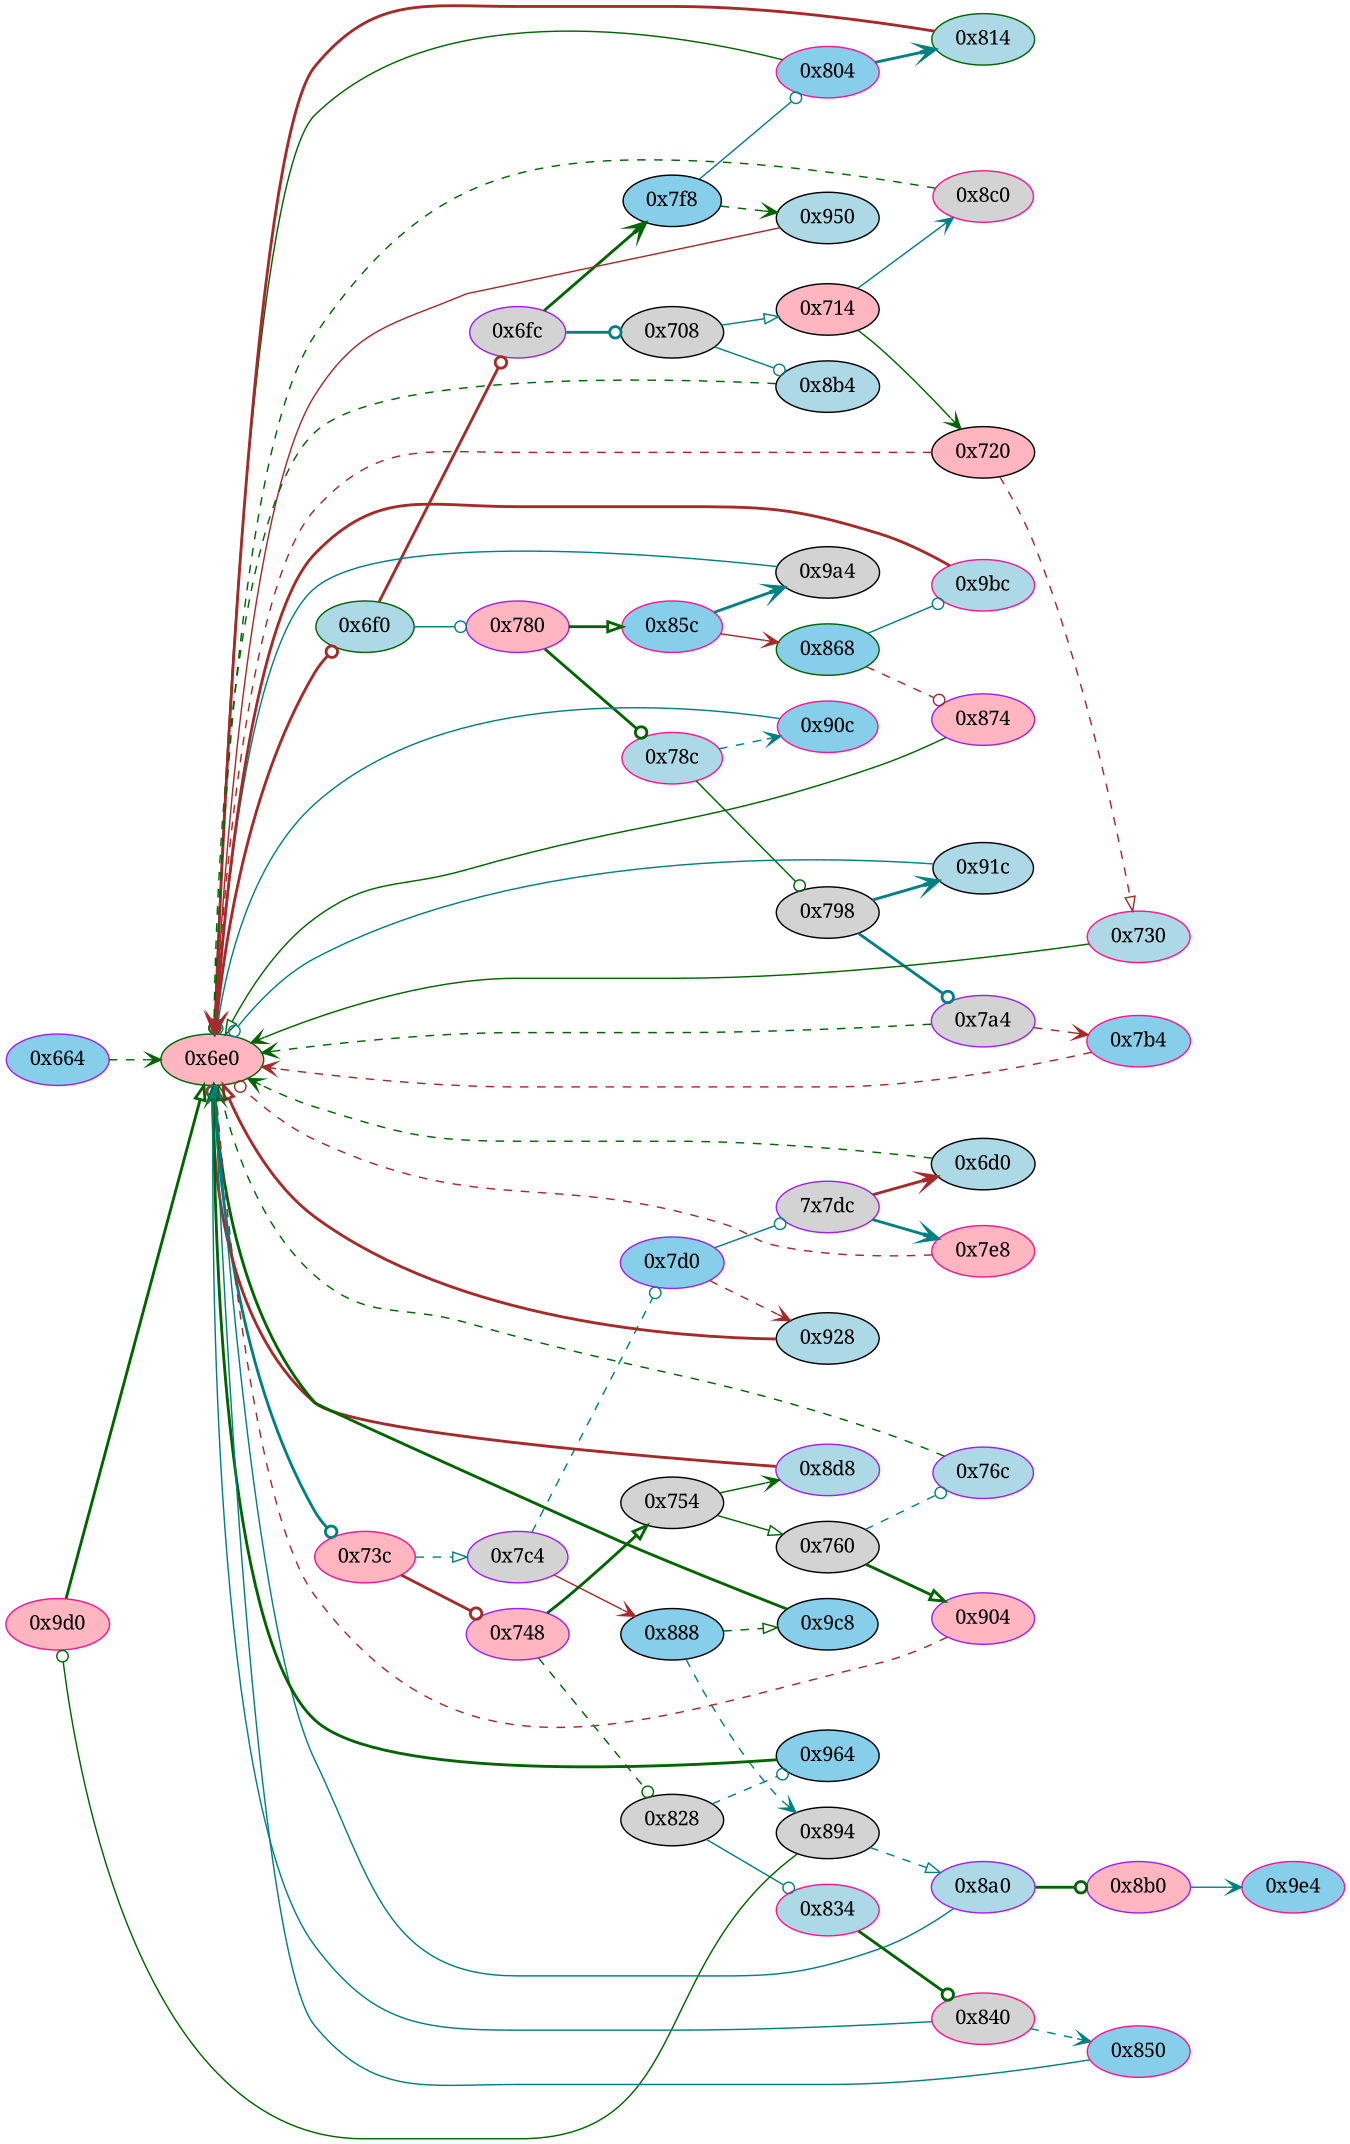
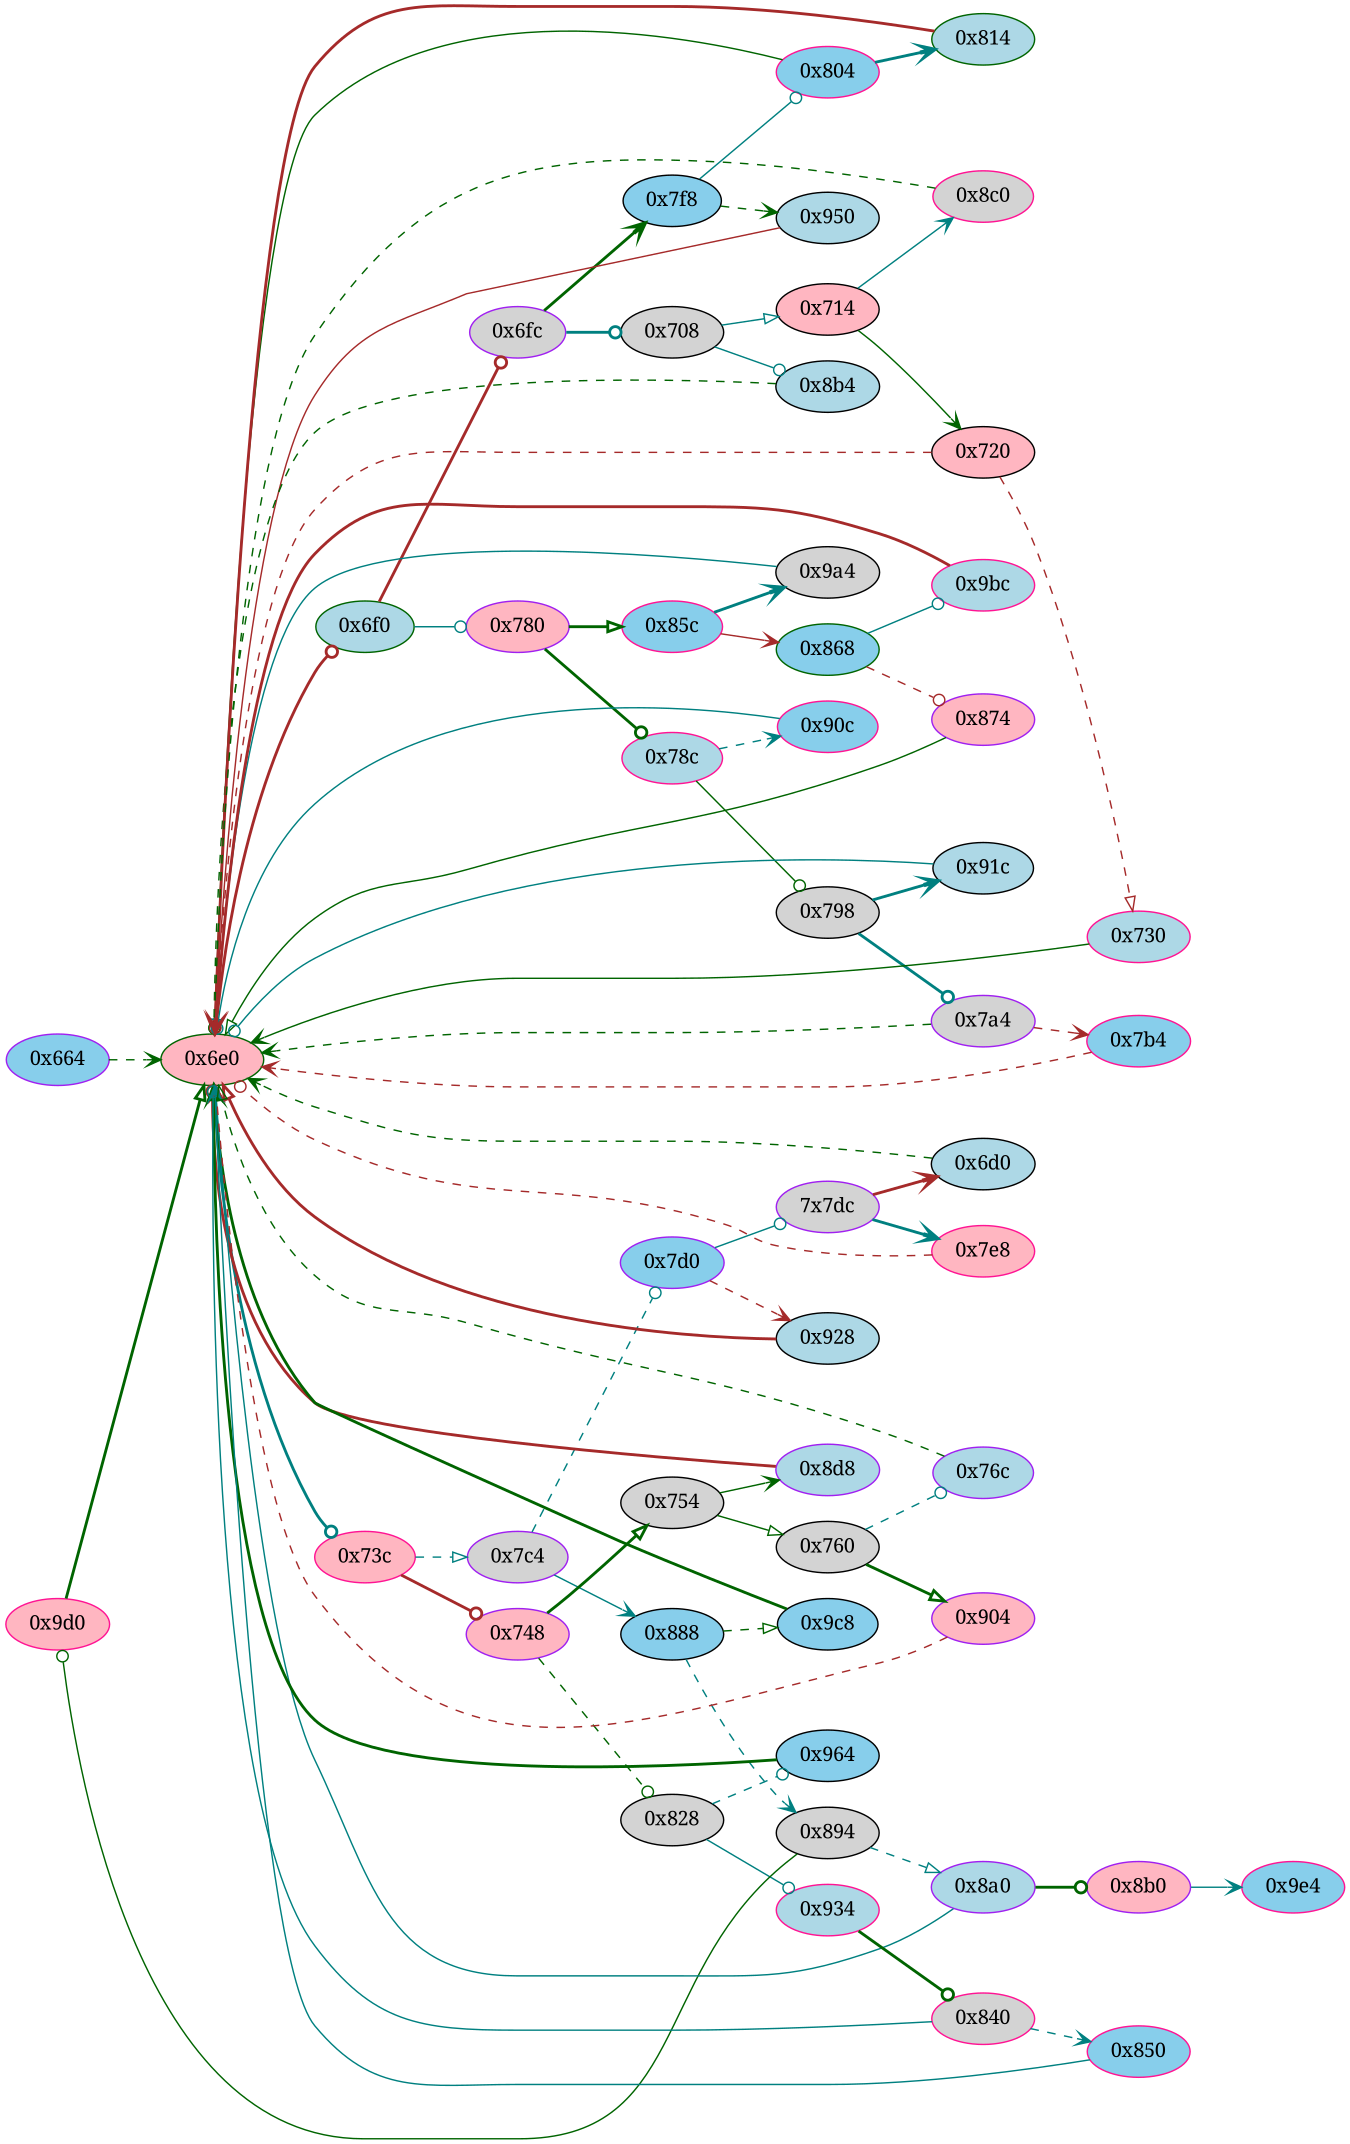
edge "0x7c4" -> "0x888": color brown -> teal
node "0x834": label "0x834" -> "0x934"
